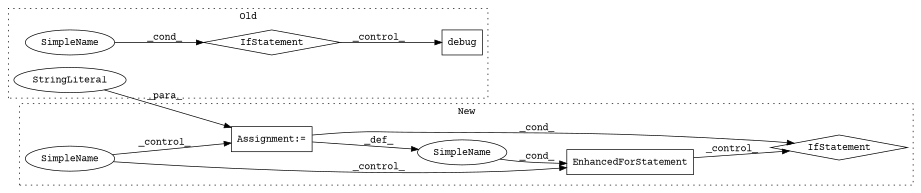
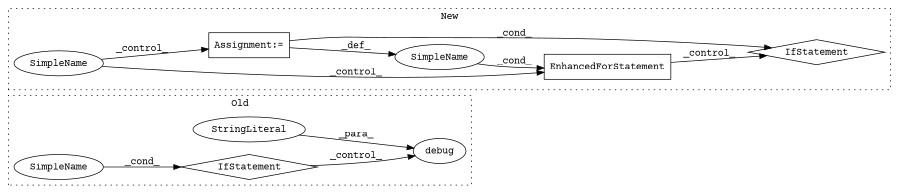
node "debug": shape box -> ellipse
edge "StringLiteral" -> "Assignment:=": now "StringLiteral" -> "debug"
